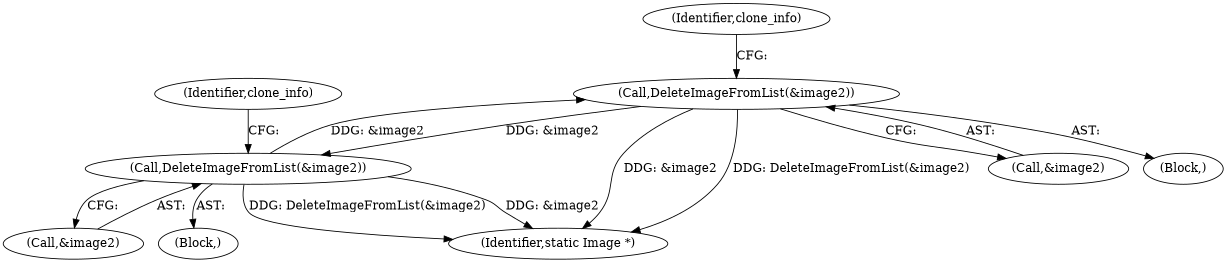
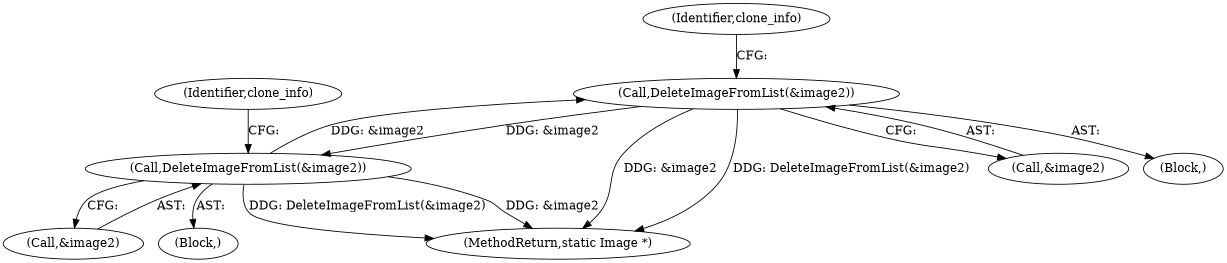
node "(Identifier,static Image *)": label "(Identifier,static Image *)" -> "(MethodReturn,static Image *)"
